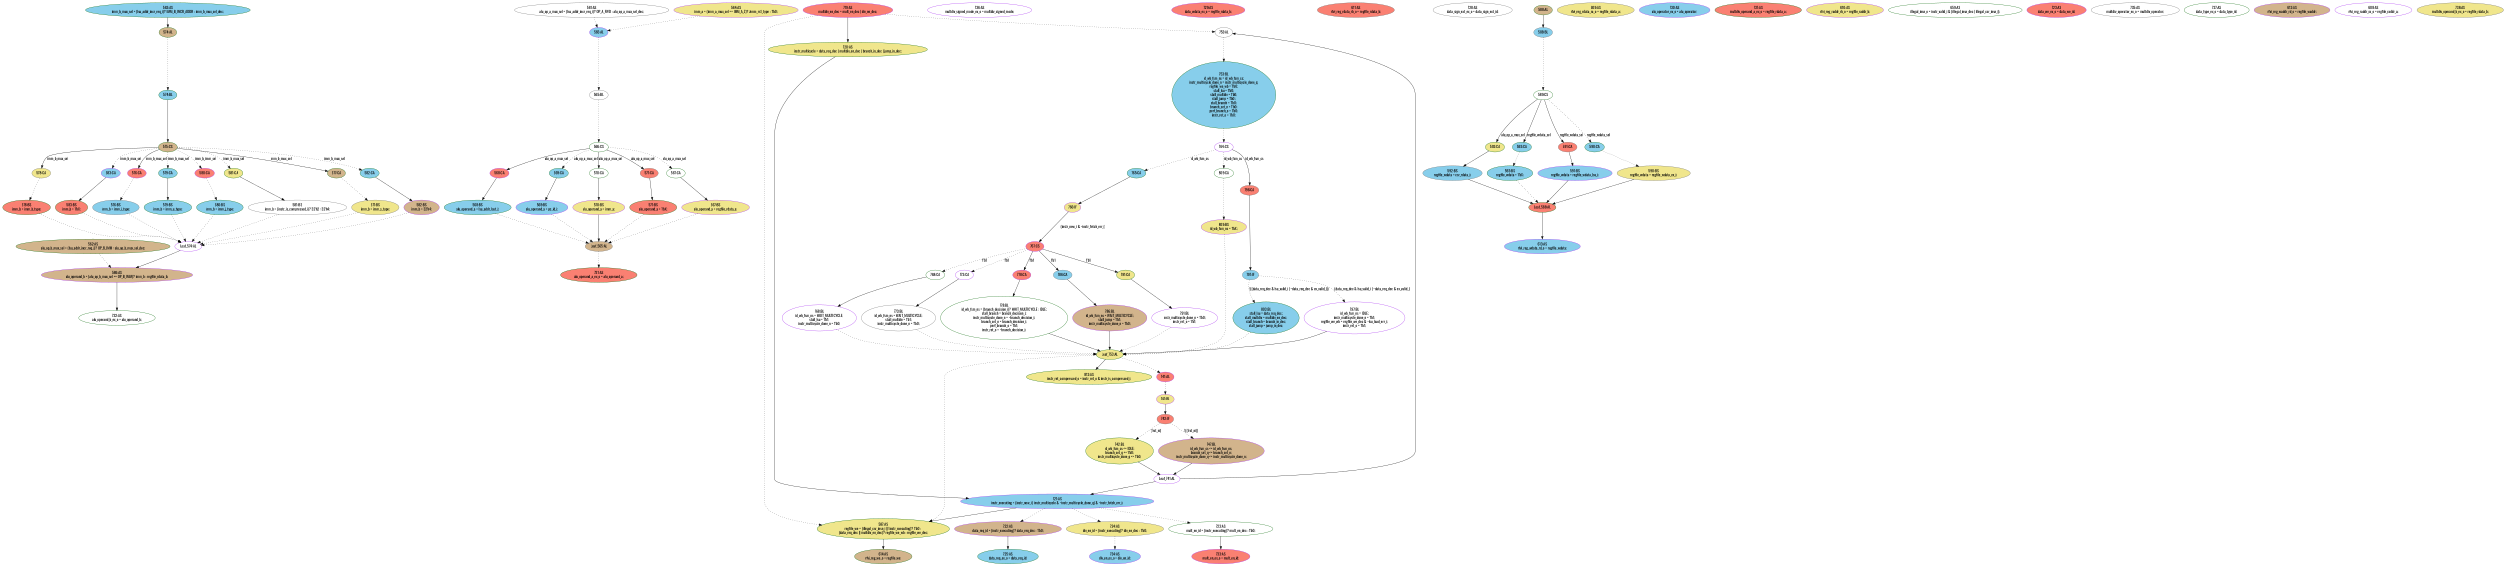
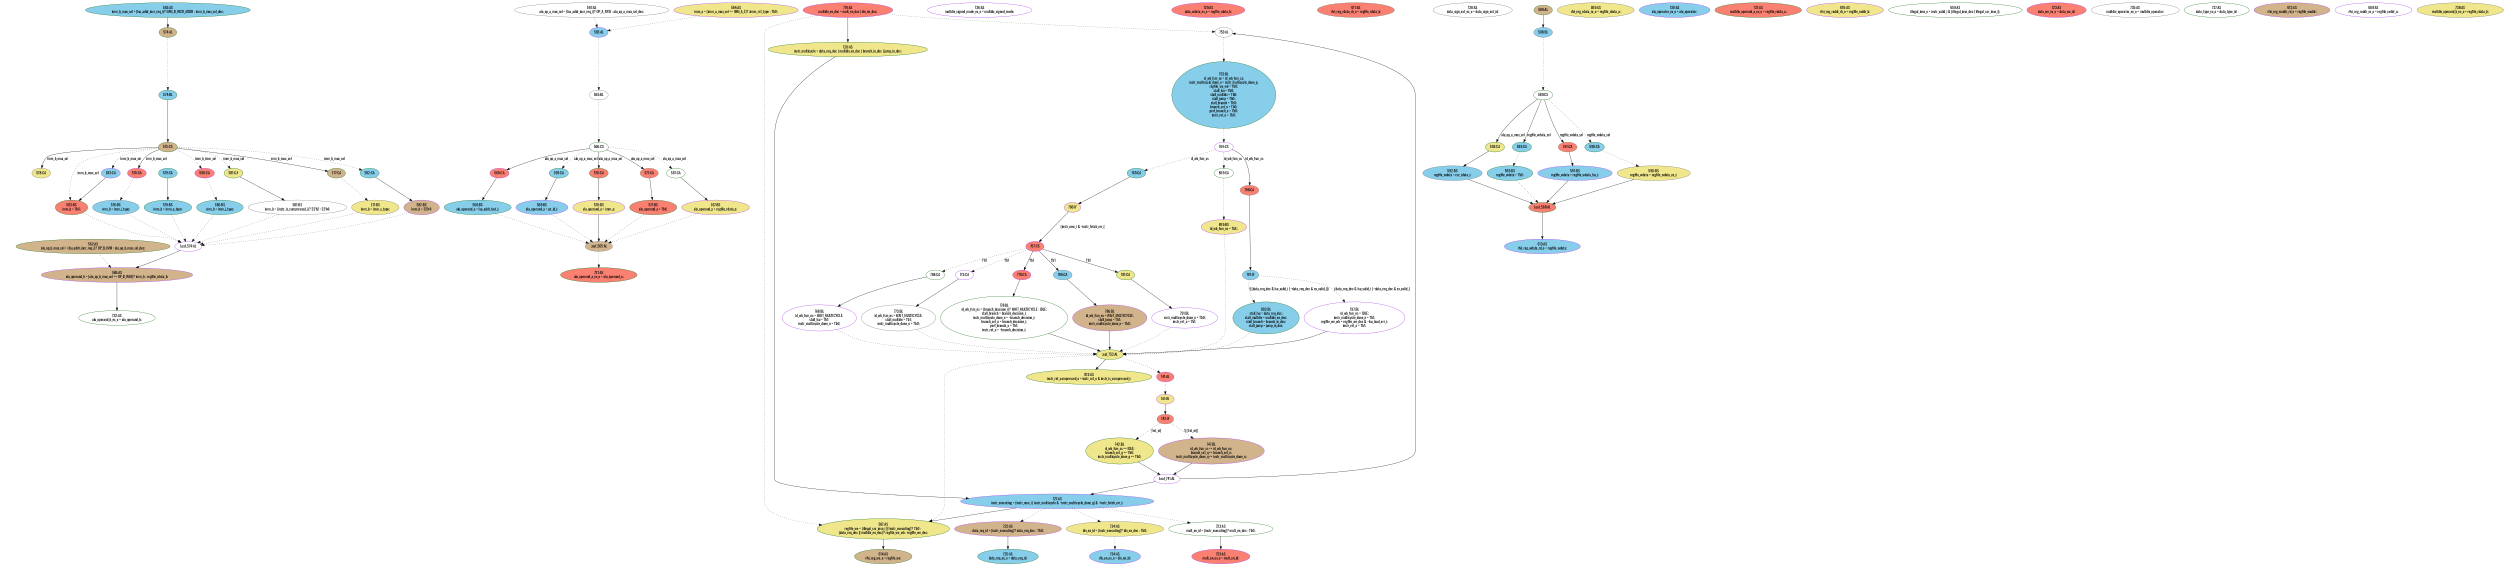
edge "575:CS" -> "579:CA": now "575:CS" -> "583:BS imm_b = 1'bX;"
node "570:CA": fillcolor white -> salmon
node "578:BS imm_b = imm_b_type;": removed
